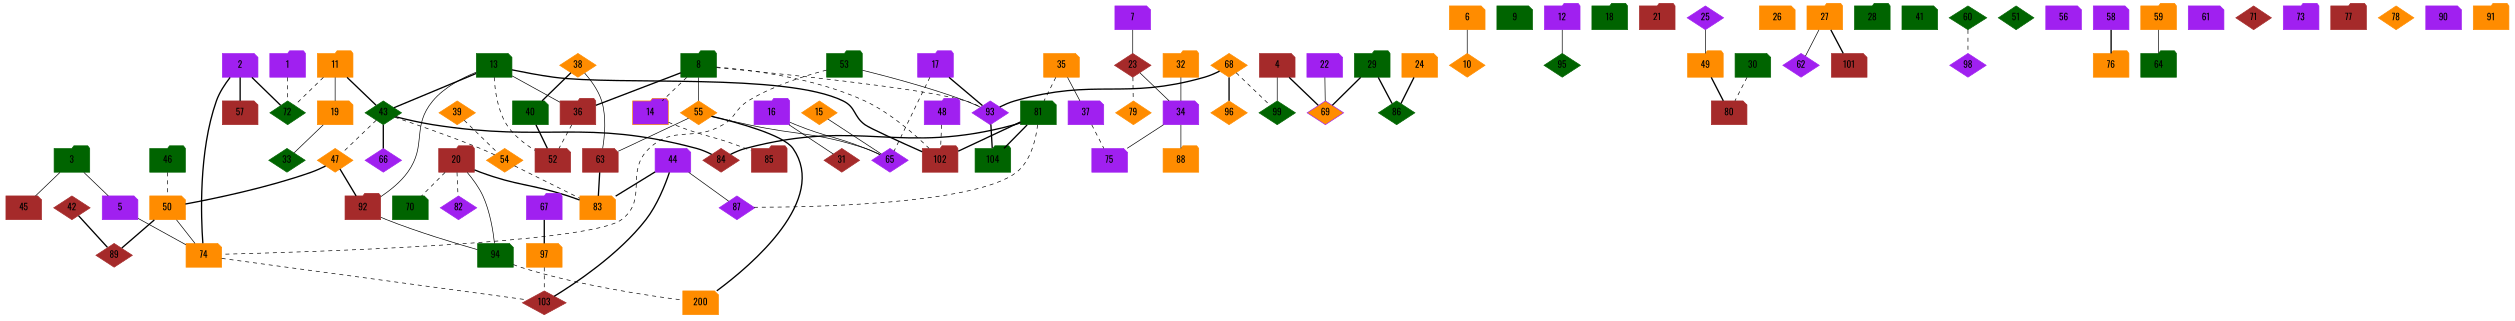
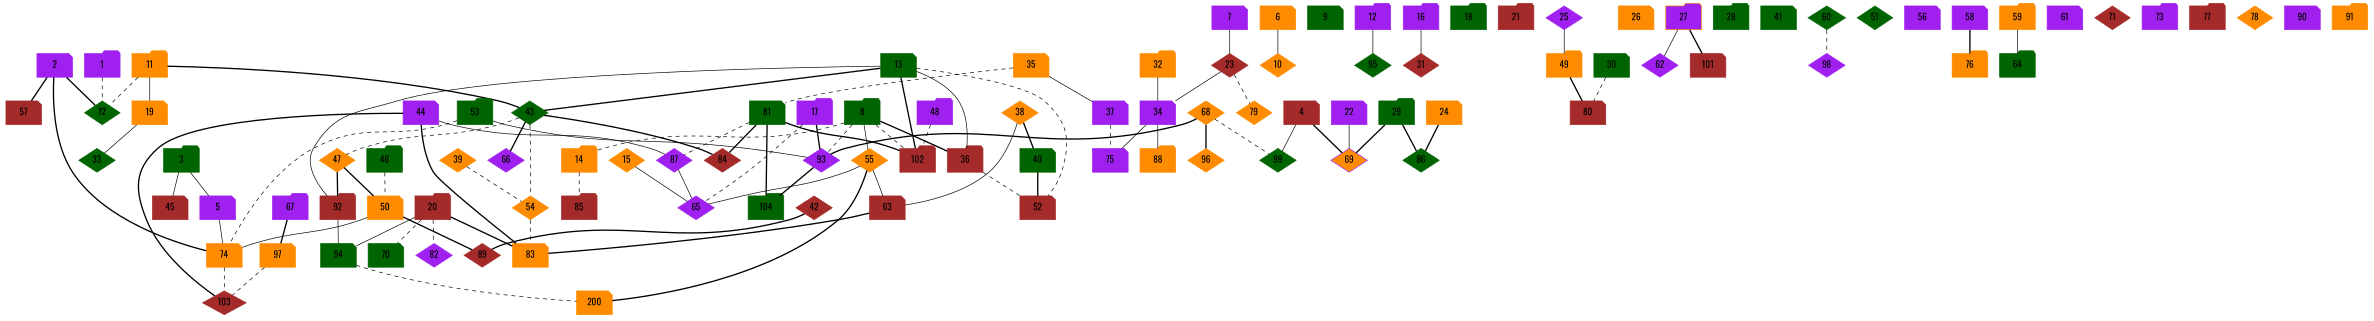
node "27": fillcolor darkorange -> purple
node "14": fillcolor purple -> darkorange
edge "16" -- "65": now "87" -- "65"
